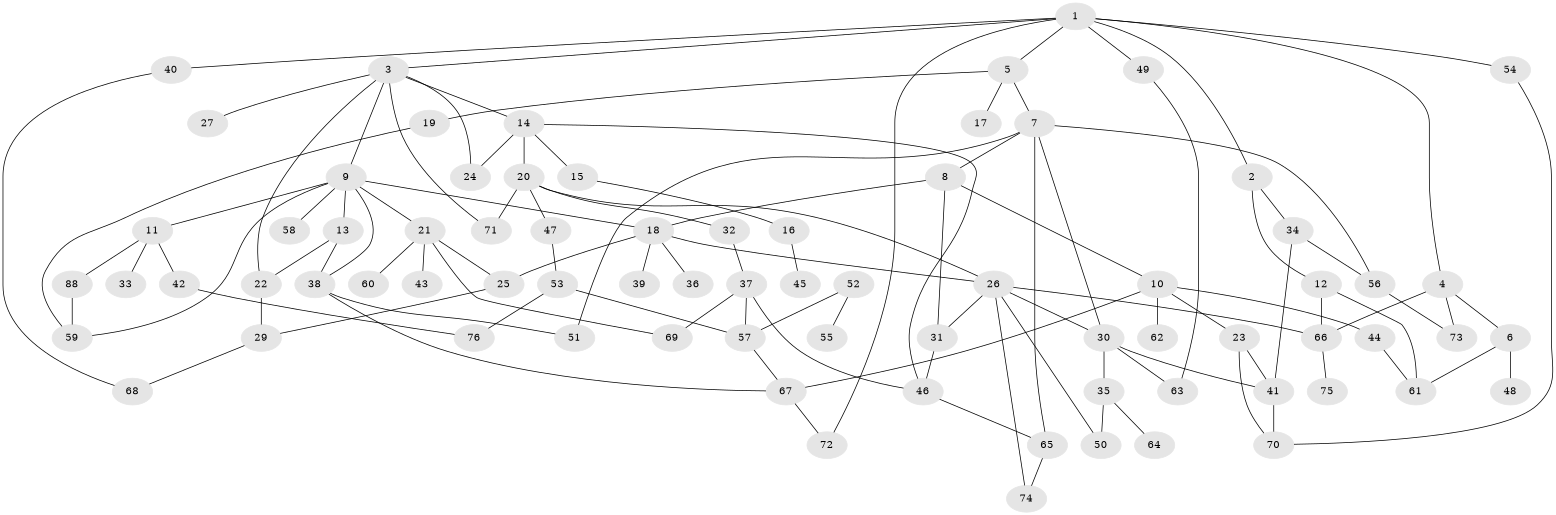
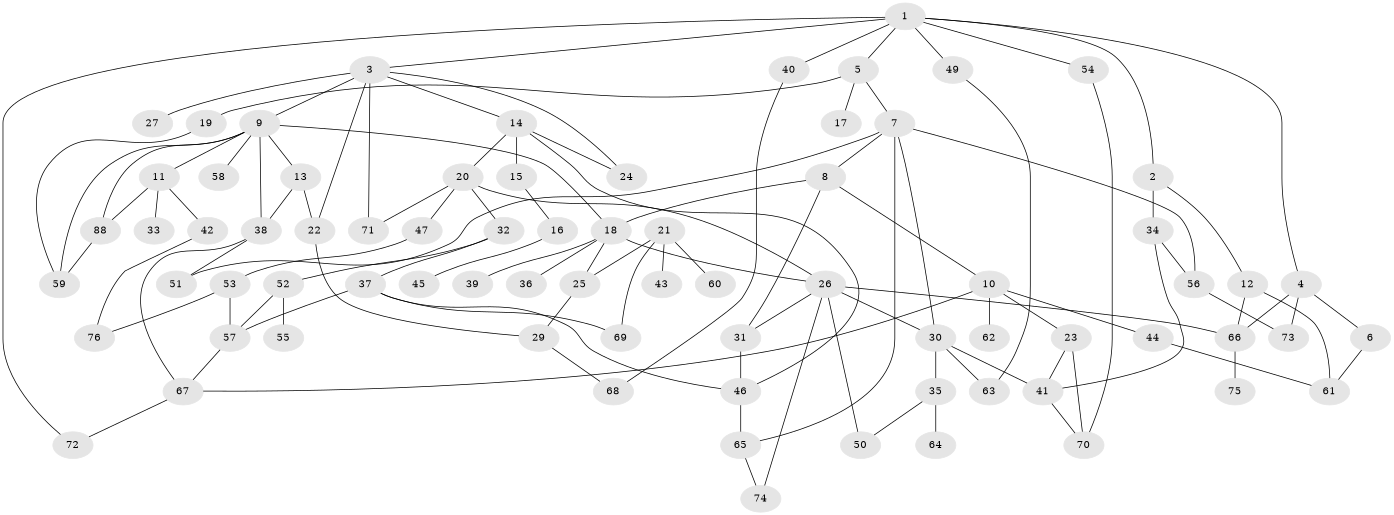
edge "9" -- "21": now "9" -- "88"
edge "32" -- "52": added
node "48": removed
